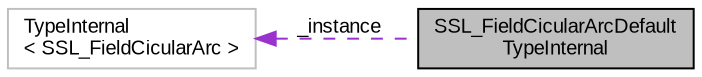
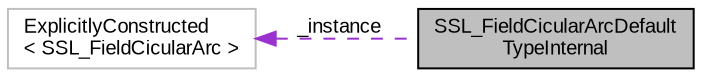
node "TypeInternal < SSL_FieldCicularArc >": label "TypeInternal < SSL_FieldCicularArc >" -> "ExplicitlyConstructed < SSL_FieldCicularArc >"
